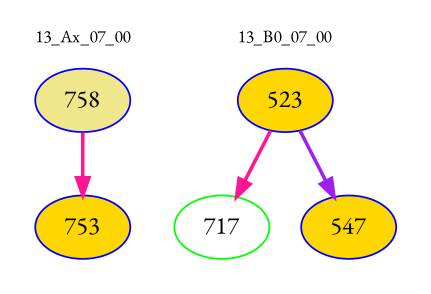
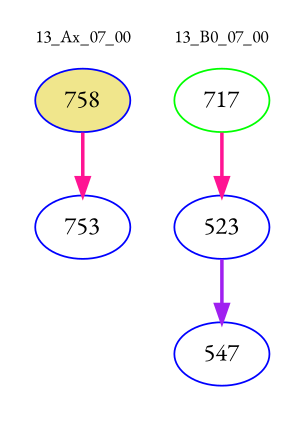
node "523": fillcolor gold -> white
edge "523" -> "717": reversed
node "753": fillcolor gold -> white
node "547": fillcolor gold -> white
